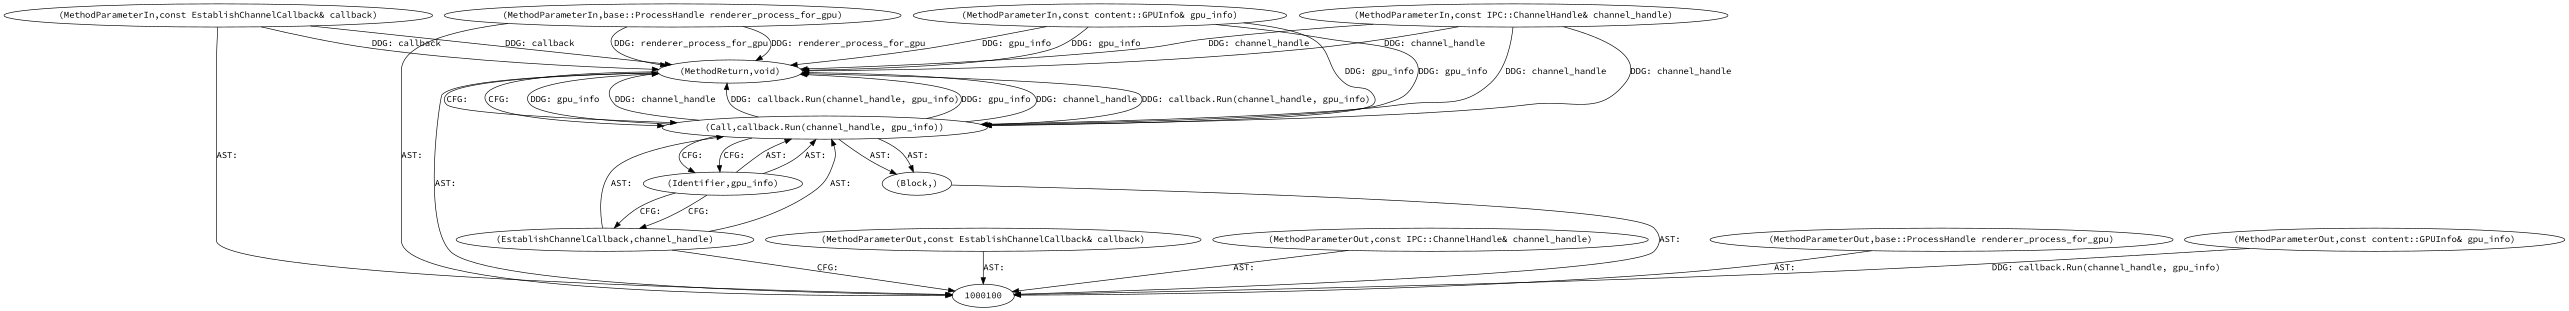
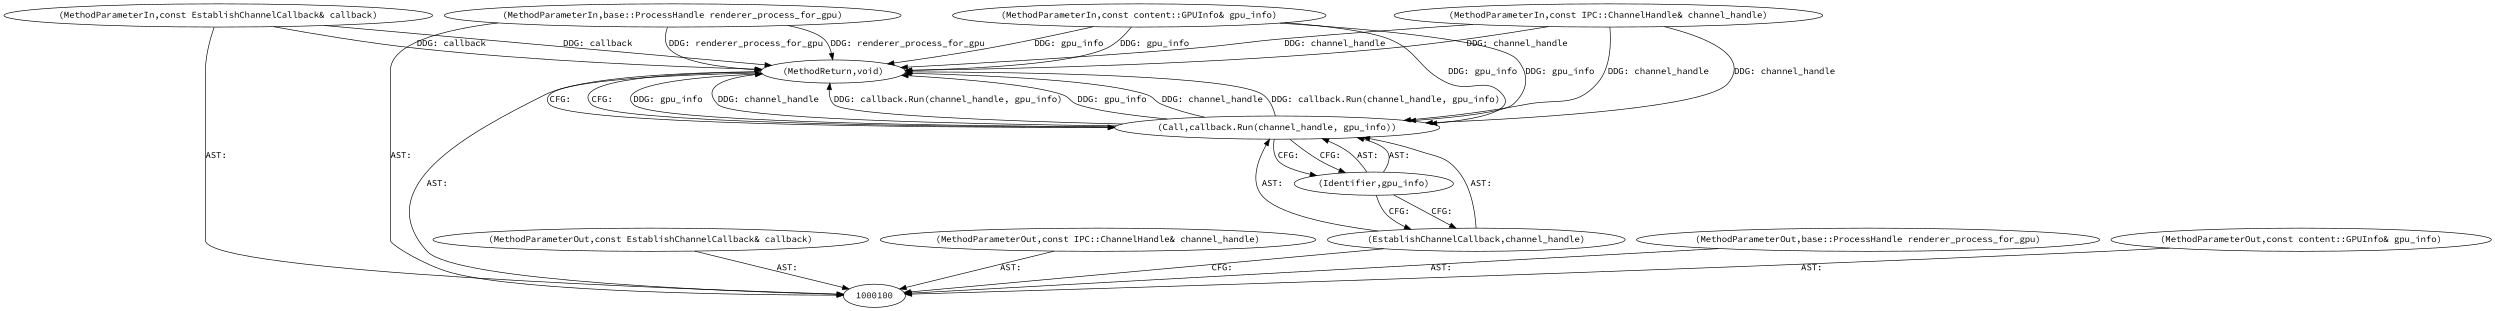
node "(Block,)": removed
edge "(MethodParameterOut,const content::GPUInfo& gpu_info)" -> "1000100": label "DDG: callback.Run(channel_handle, gpu_info)" -> "AST: "
